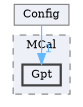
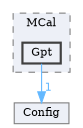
edge "Config" -> "Gpt": reversed
